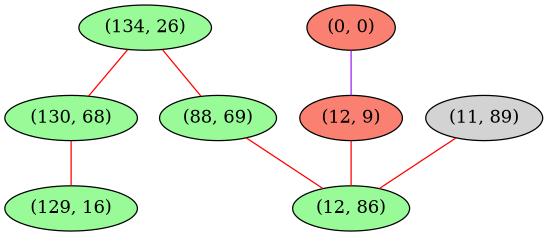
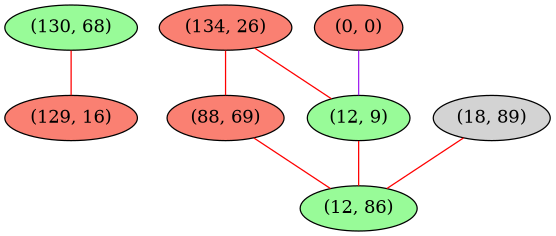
node "(134, 26)": fillcolor palegreen -> salmon
edge "(134, 26)" -- "(130, 68)": now "(134, 26)" -- "(12, 9)"
node "(88, 69)": fillcolor palegreen -> salmon
node "(12, 9)": fillcolor salmon -> palegreen
node "(11, 89)": label "(11, 89)" -> "(18, 89)"
node "(129, 16)": fillcolor palegreen -> salmon
